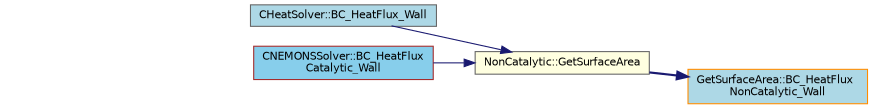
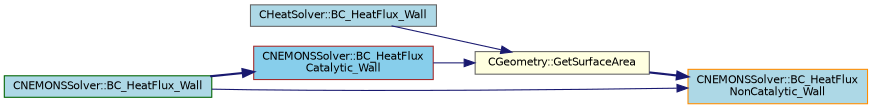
node "NonCatalytic::GetSurfaceArea": label "NonCatalytic::GetSurfaceArea" -> "CGeometry::GetSurfaceArea"
node "CNEMONSSolver::BC_HeatFlux_Wall": added
node "GetSurfaceArea::BC_HeatFlux NonCatalytic_Wall": label "GetSurfaceArea::BC_HeatFlux NonCatalytic_Wall" -> "CNEMONSSolver::BC_HeatFlux NonCatalytic_Wall"
